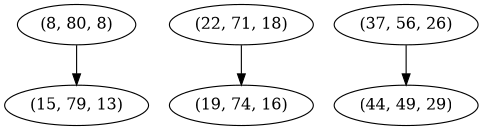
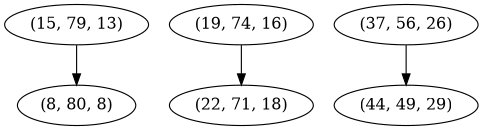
edge "(8, 80, 8)" -> "(15, 79, 13)": reversed
edge "(22, 71, 18)" -> "(19, 74, 16)": reversed
